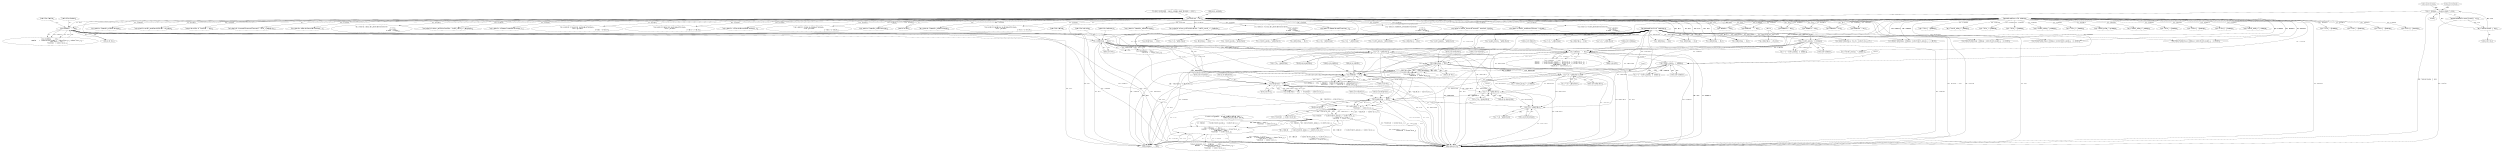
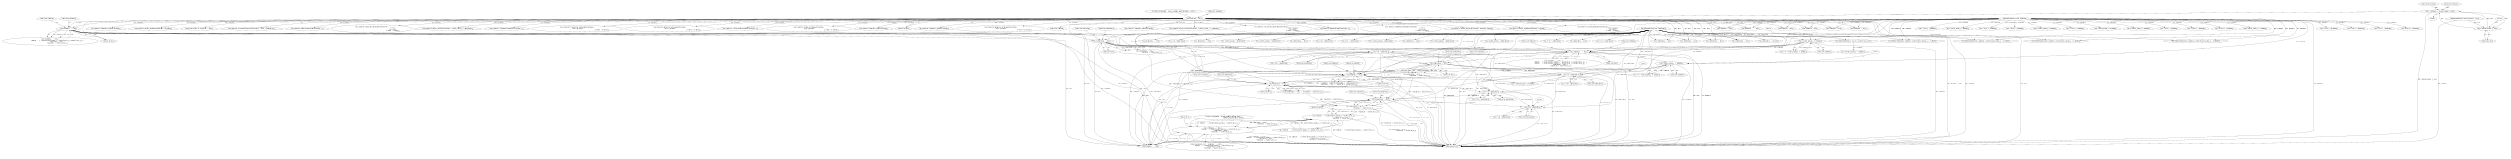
edge "(Call,* pContext = (EffectContext *) self)" -> "(MethodParameterIn,effect_handle_t  self)": now "(Call,* pContext = (EffectContext *) self)" -> "(Call,(EffectContext *) self)"
node "1000120": added
edge "(Identifier,cmdCode)" -> "(Call,pContext == NULL)": reversed
edge "(MethodParameterIn,void *pCmdData)" -> "(Call,(effect_config_t *) pCmdData)": now "(Call,memcpy(pReplyData, vol_ret, sizeof(int32_t)*2))" -> "(Call,(effect_config_t *) pCmdData)"
edge "1000771" -> "(Call,pReplyData == LVM_NULL)": now "(MethodParameterIn,void *pReplyData)" -> "(Call,pReplyData == LVM_NULL)"
edge "(Identifier,self)" -> "(Call,(EffectContext *) self)": added, label "AST:"
node "1000936": removed
node "1000996": added
node "(Identifier,p)": added
node "(Call,*replySize != sizeof(int32_t))": removed
